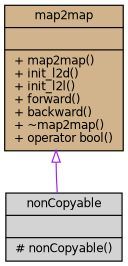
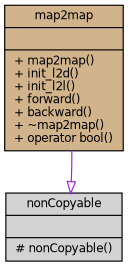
edge "nonCopyable" -> "map2map": reversed
